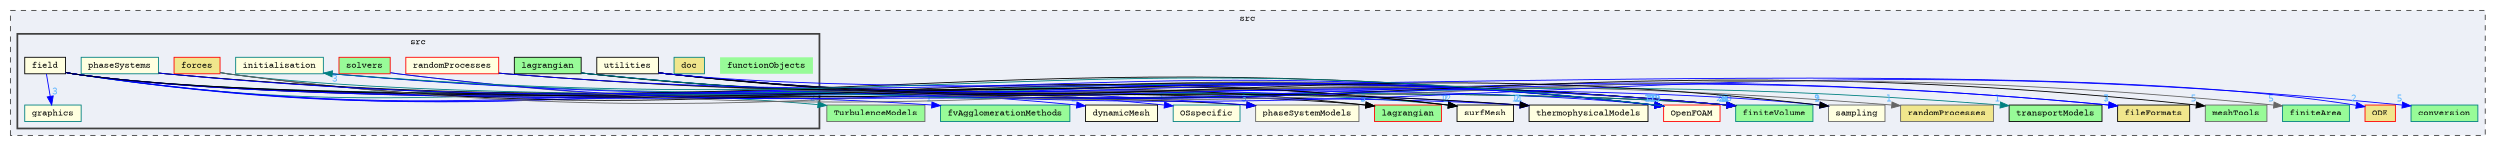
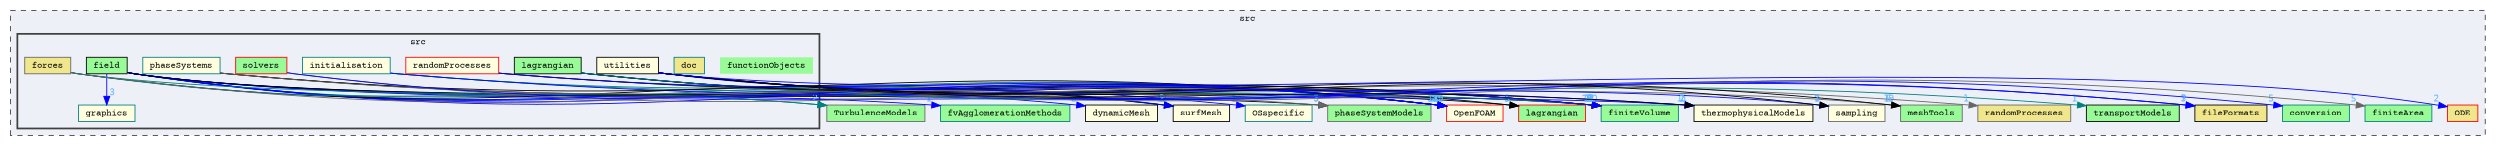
node "field": fillcolor lightyellow -> palegreen
node "forces": color red -> gray40
edge "OpenFOAM" -> "initialisation": reversed
edge "utilities" -> "surfMesh": color black -> blue
edge "phaseSystems" -> "phaseSystemModels": color blue -> gray40
edge "field" -> "meshTools": added
edge "forces" -> "TurbulenceModels": added
node "phaseSystemModels": fillcolor lightyellow -> palegreen
